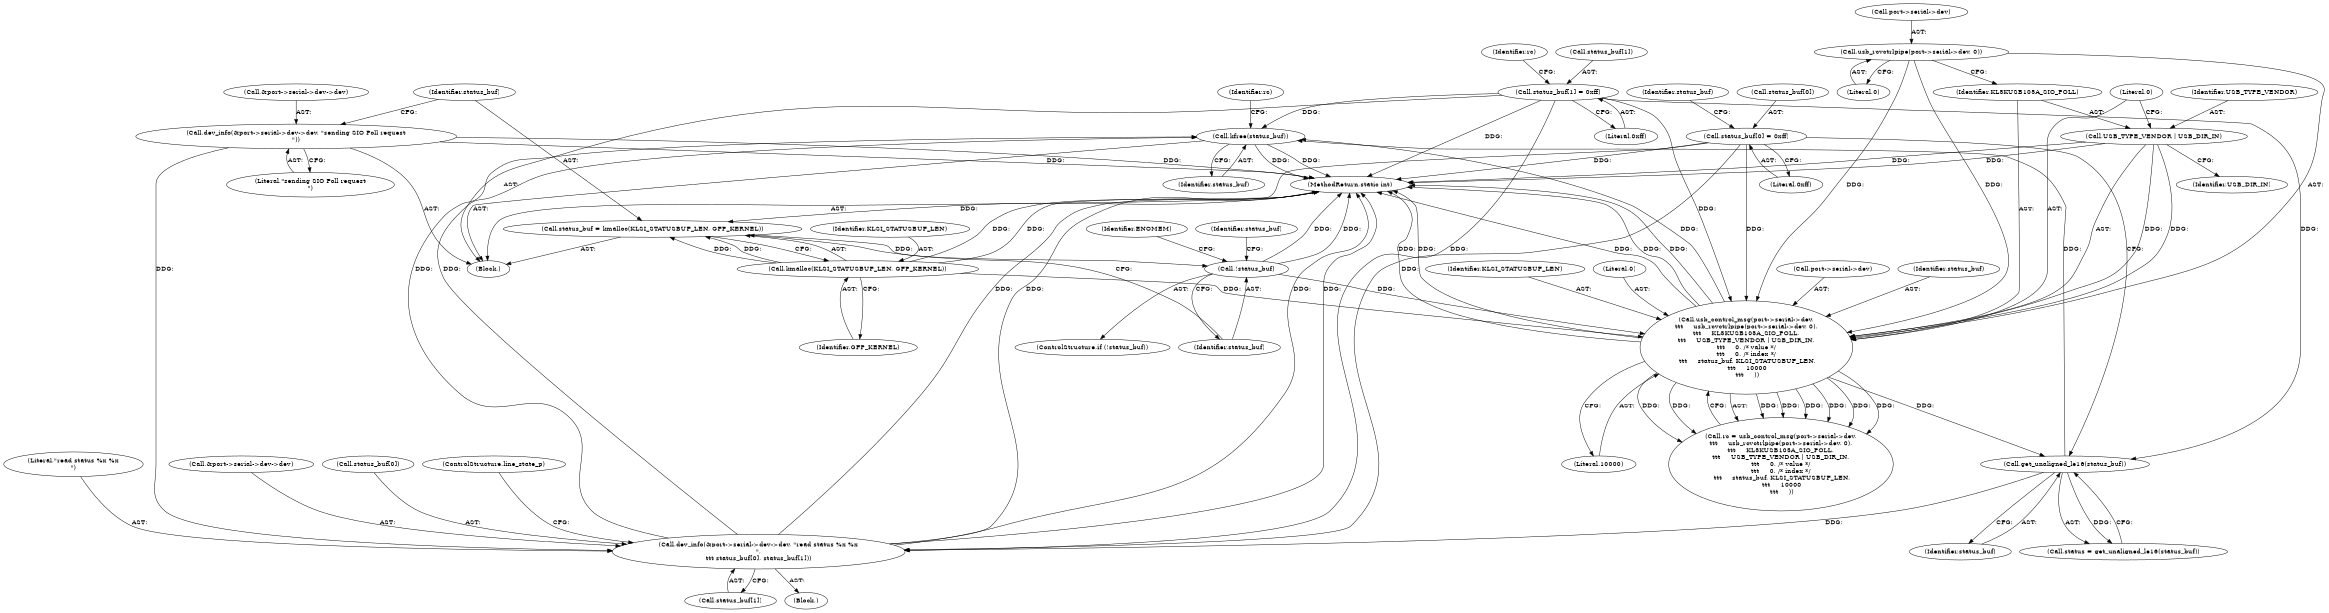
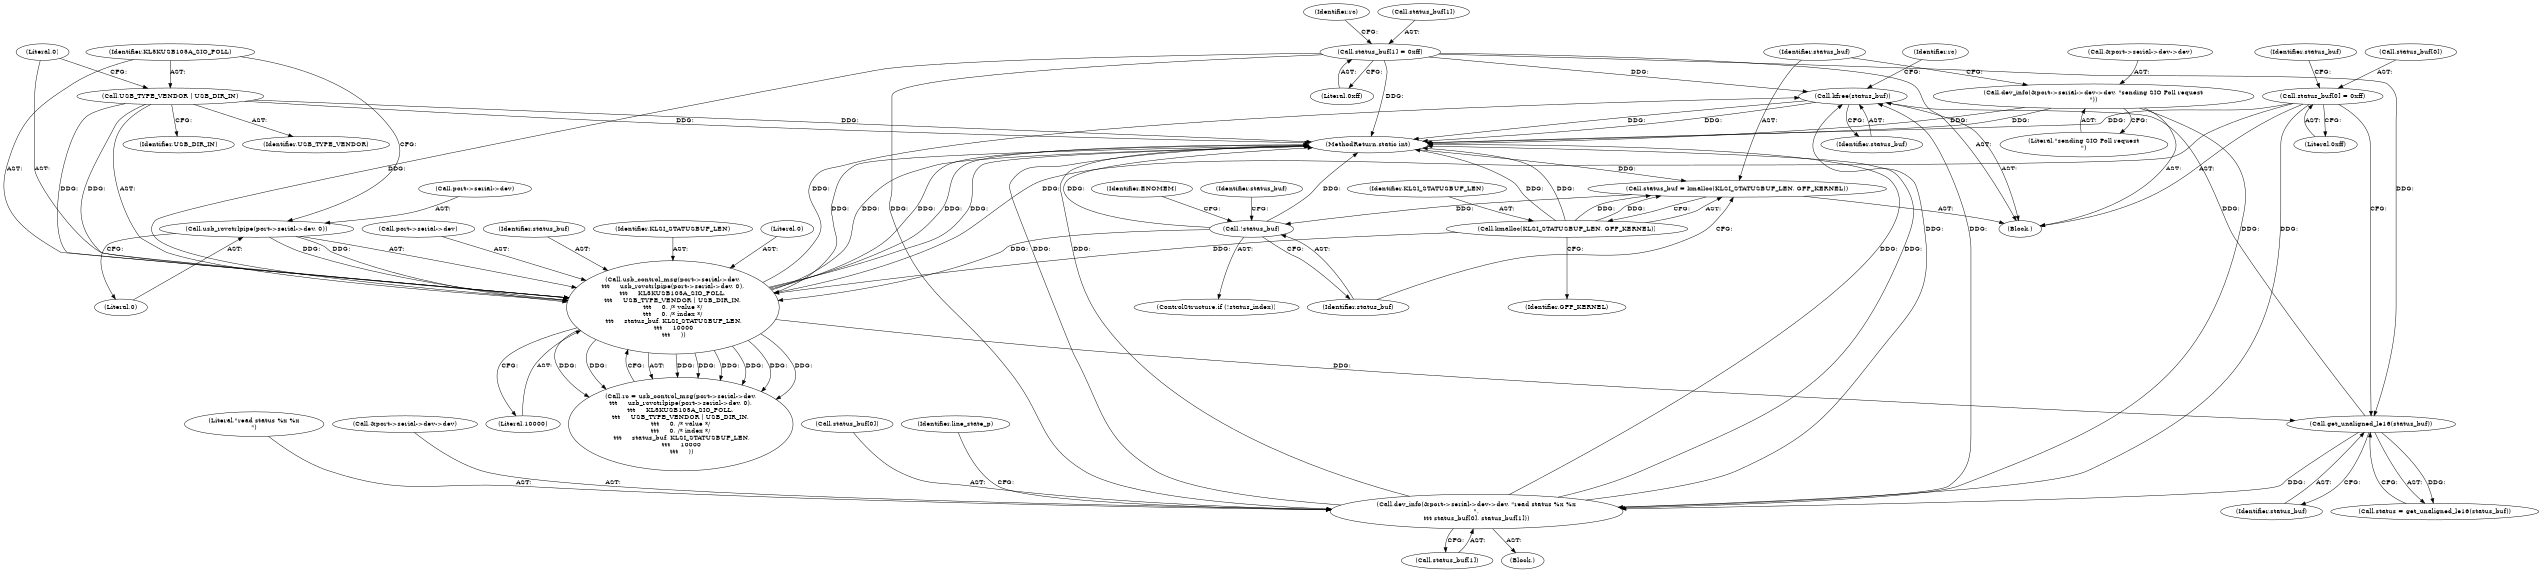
edge "(Call,usb_rcvctrlpipe(port->serial->dev, 0))" -> "(Identifier,KL5KUSB105A_SIO_POLL)": reversed
edge "(Identifier,USB_TYPE_VENDOR)" -> "(Call,USB_TYPE_VENDOR | USB_DIR_IN)": reversed
edge "(Identifier,GFP_KERNEL)" -> "(Call,kmalloc(KLSI_STATUSBUF_LEN, GFP_KERNEL))": removed, label "AST:"
node "(ControlStructure,if (!status_buf))": label "(ControlStructure,if (!status_buf))" -> "(ControlStructure,if (!status_index))"
node "(ControlStructure,line_state_p)": label "(ControlStructure,line_state_p)" -> "(Identifier,line_state_p)"
